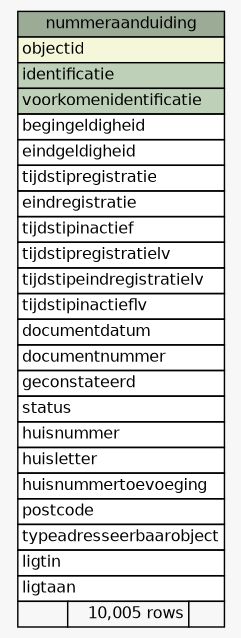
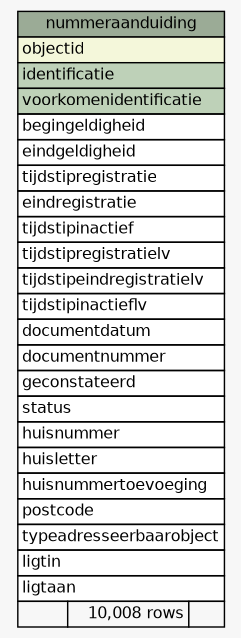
node "nummeraanduiding": text "10,005 rows" -> "10,008 rows"
